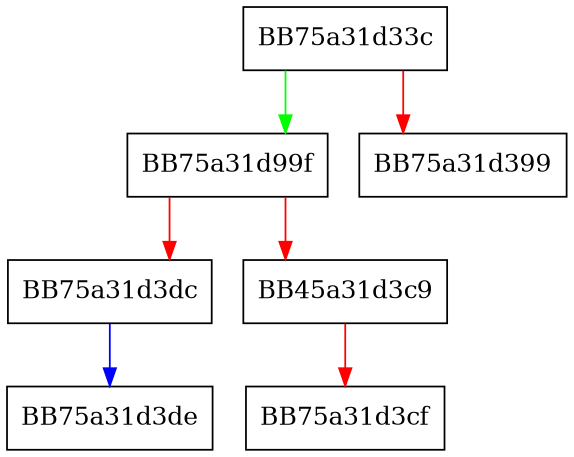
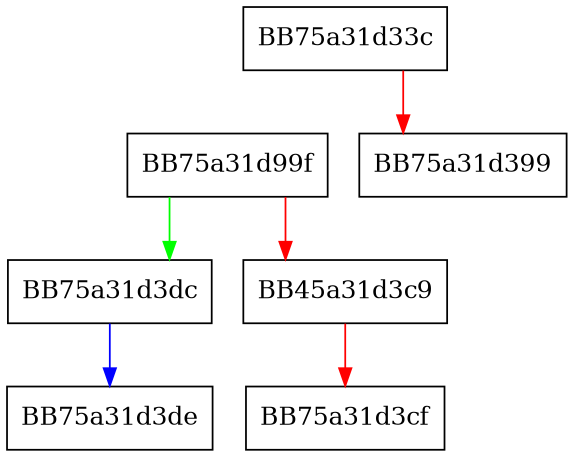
edge "BB75a31d33c" -> "BB75a31d99f": removed
edge "BB75a31d99f" -> "BB75a31d3dc": color red -> green
